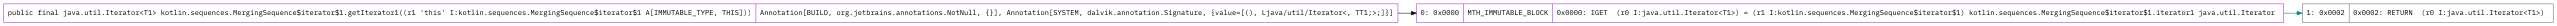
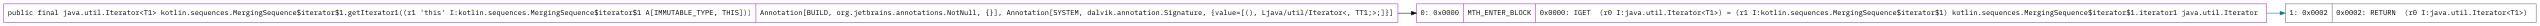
node "0: 0x0000": text "MTH_IMMUTABLE_BLOCK" -> "MTH_ENTER_BLOCK"
